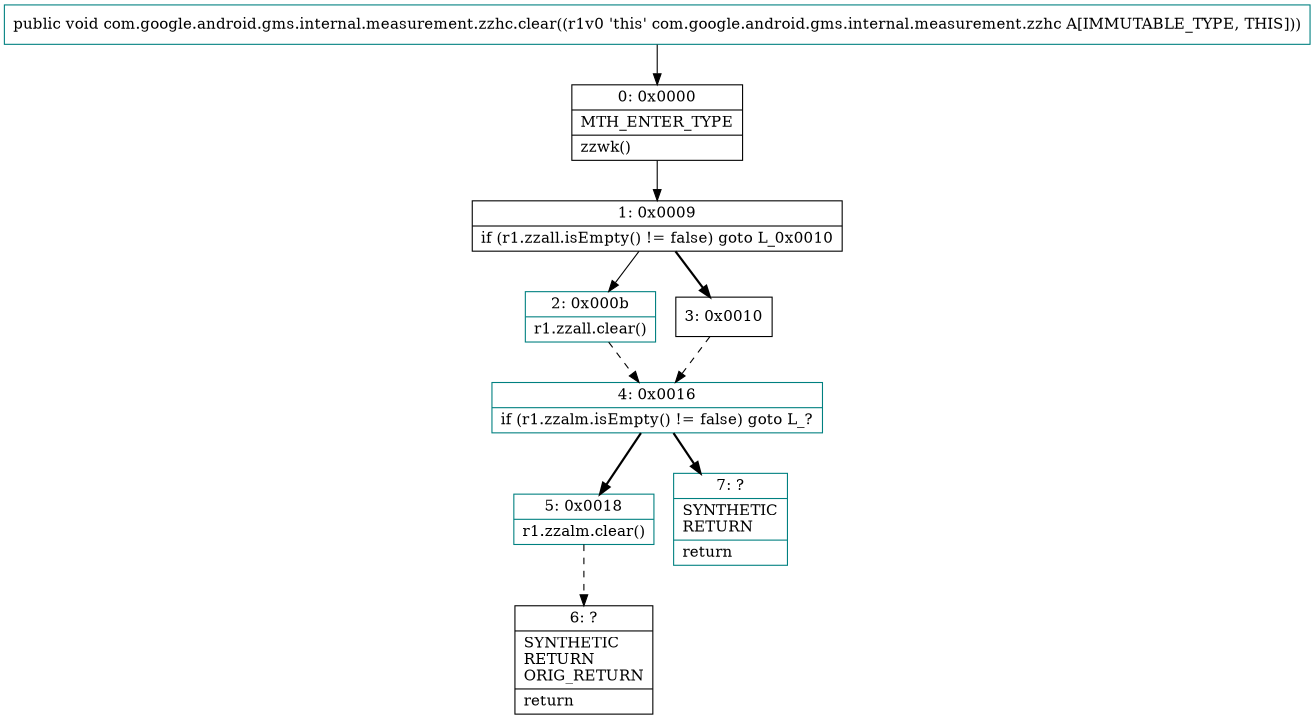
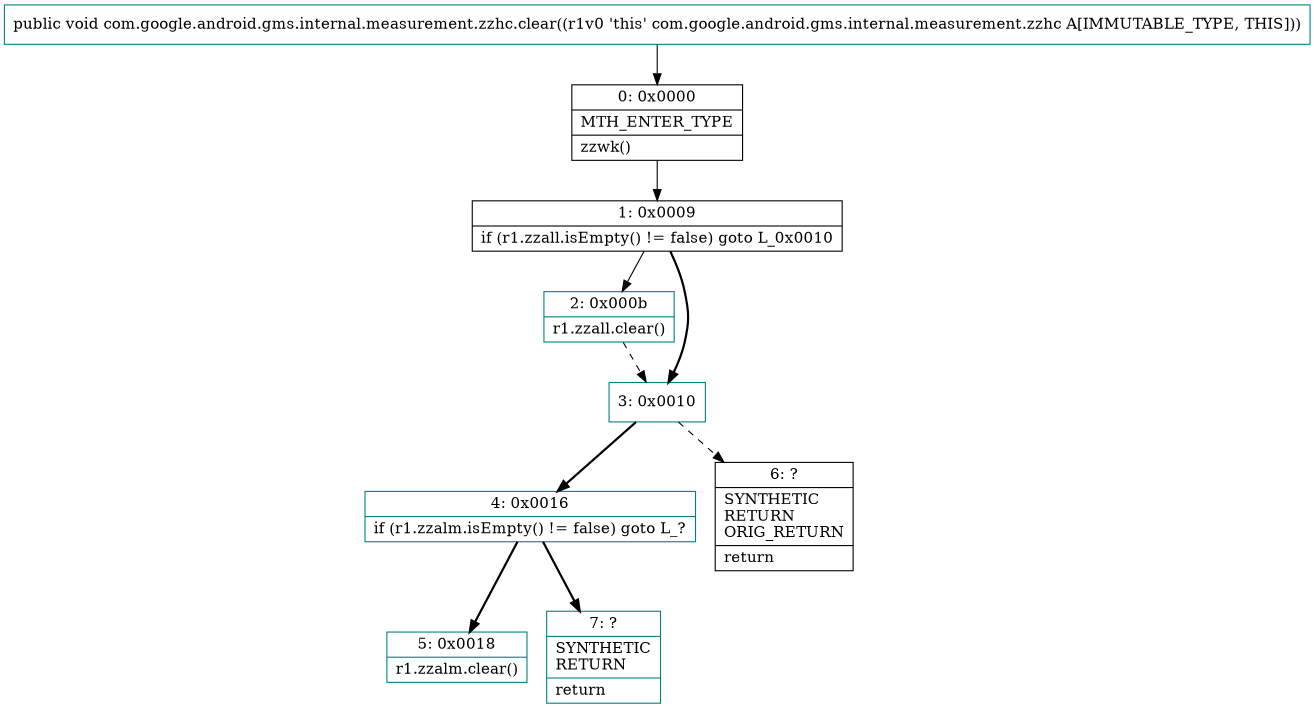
node "3: 0x0010": color black -> teal
edge "3: 0x0010" -> "4: 0x0016": style dashed -> bold
edge "2: 0x000b" -> "4: 0x0016": now "2: 0x000b" -> "3: 0x0010"
edge "5: 0x0018" -> "6: ?": now "3: 0x0010" -> "6: ?"
